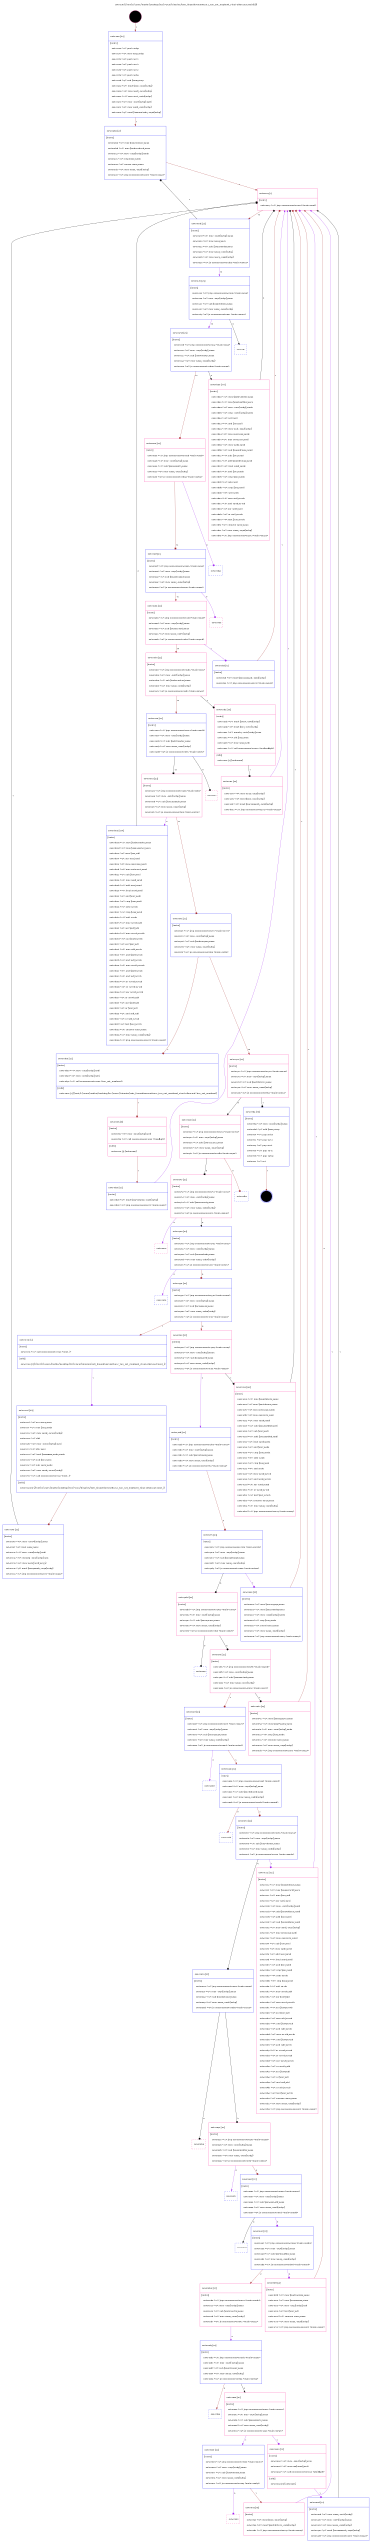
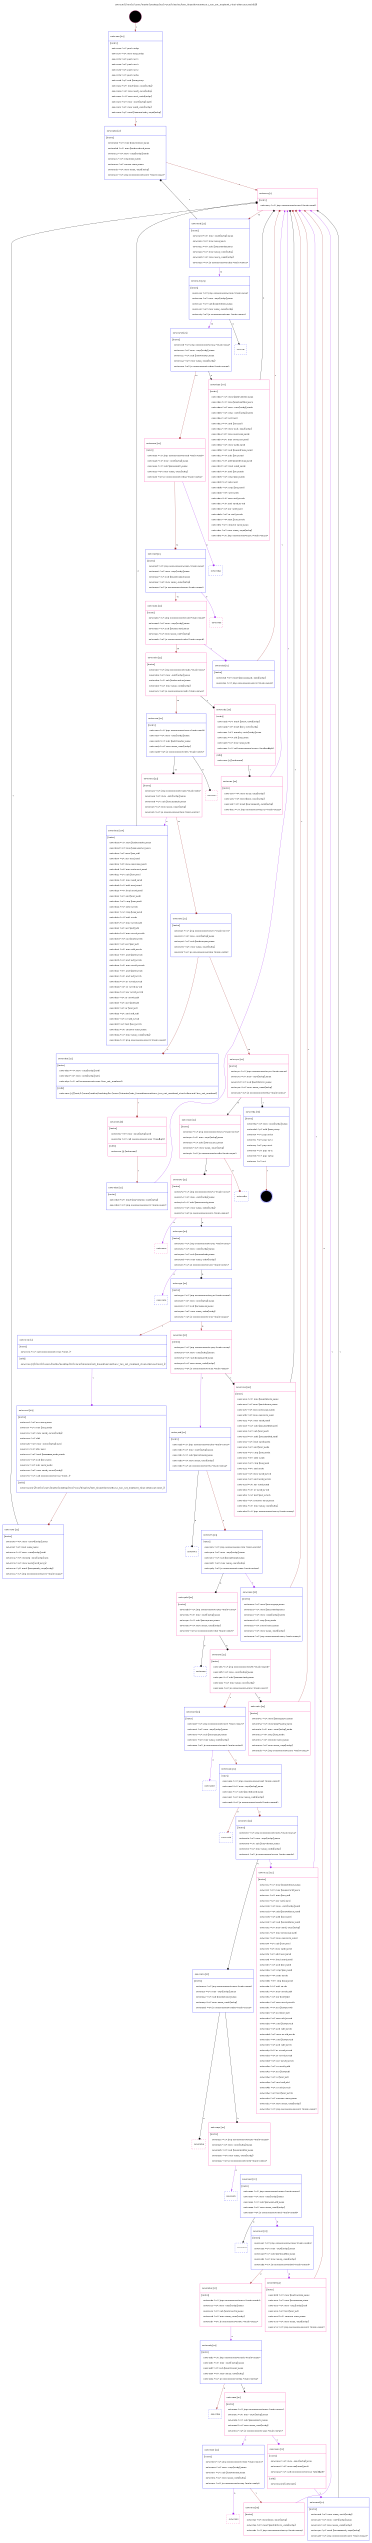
edge "0x401760 [25]" -> "0x401779 [25]": color brown -> black
node "0x401f4a": added
edge "0x401873 [25]" -> "0x40188c [25]": removed, label "4"
